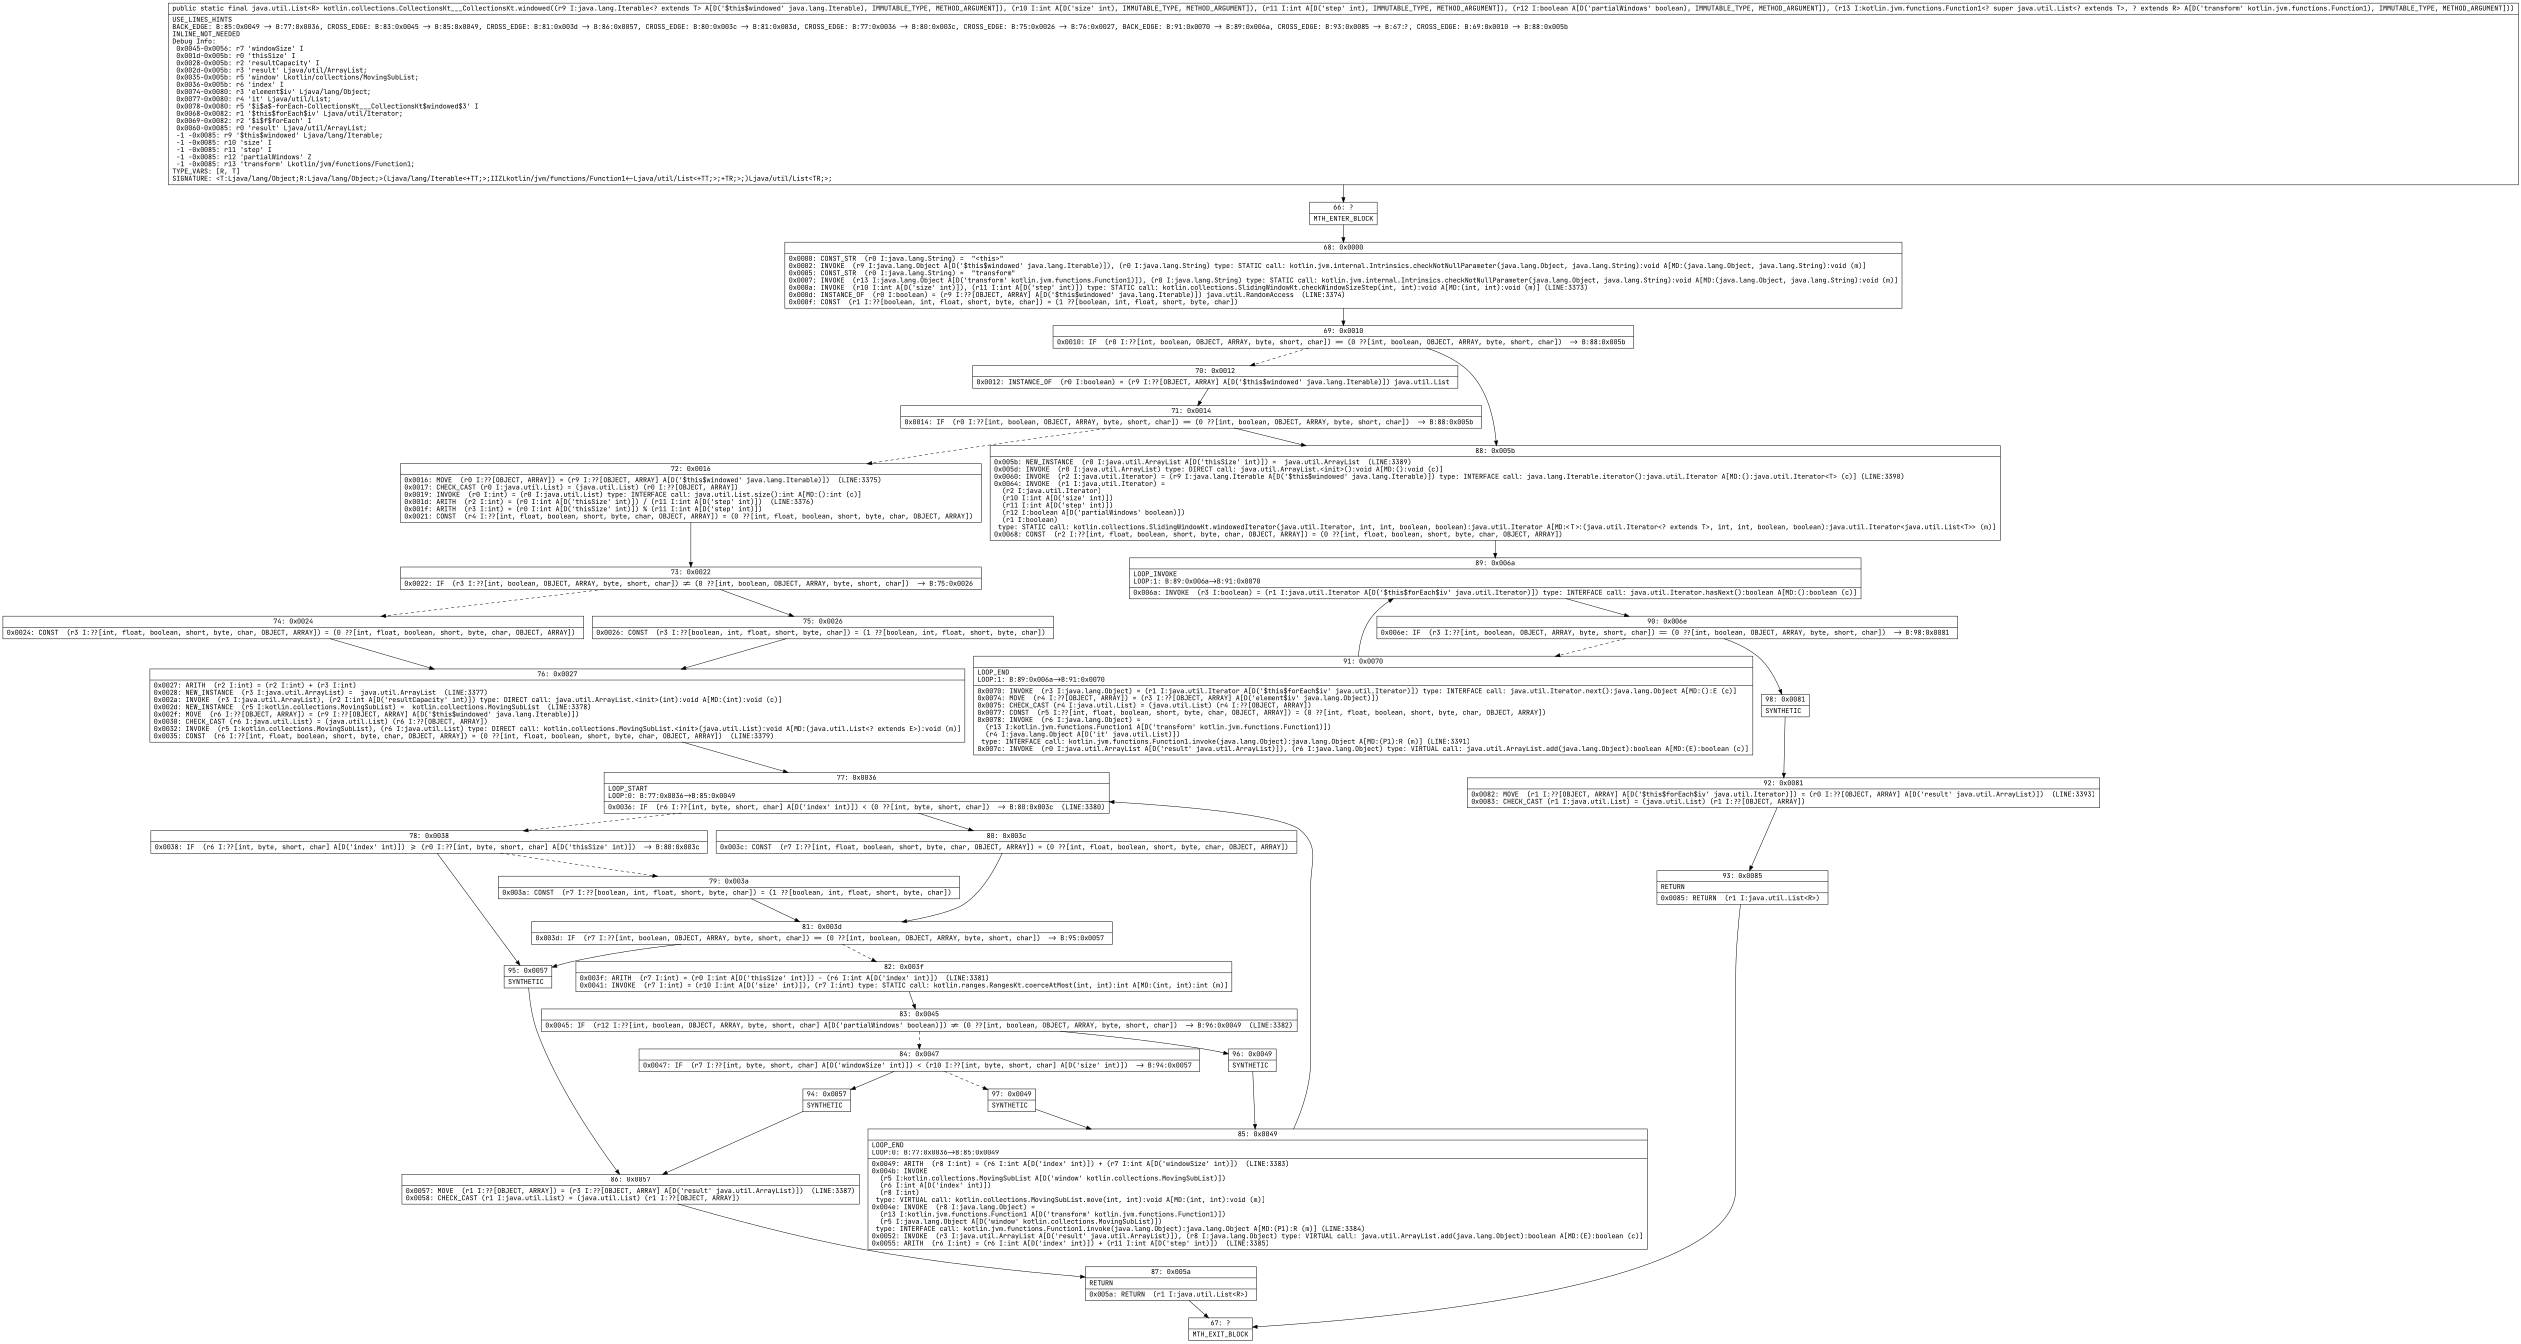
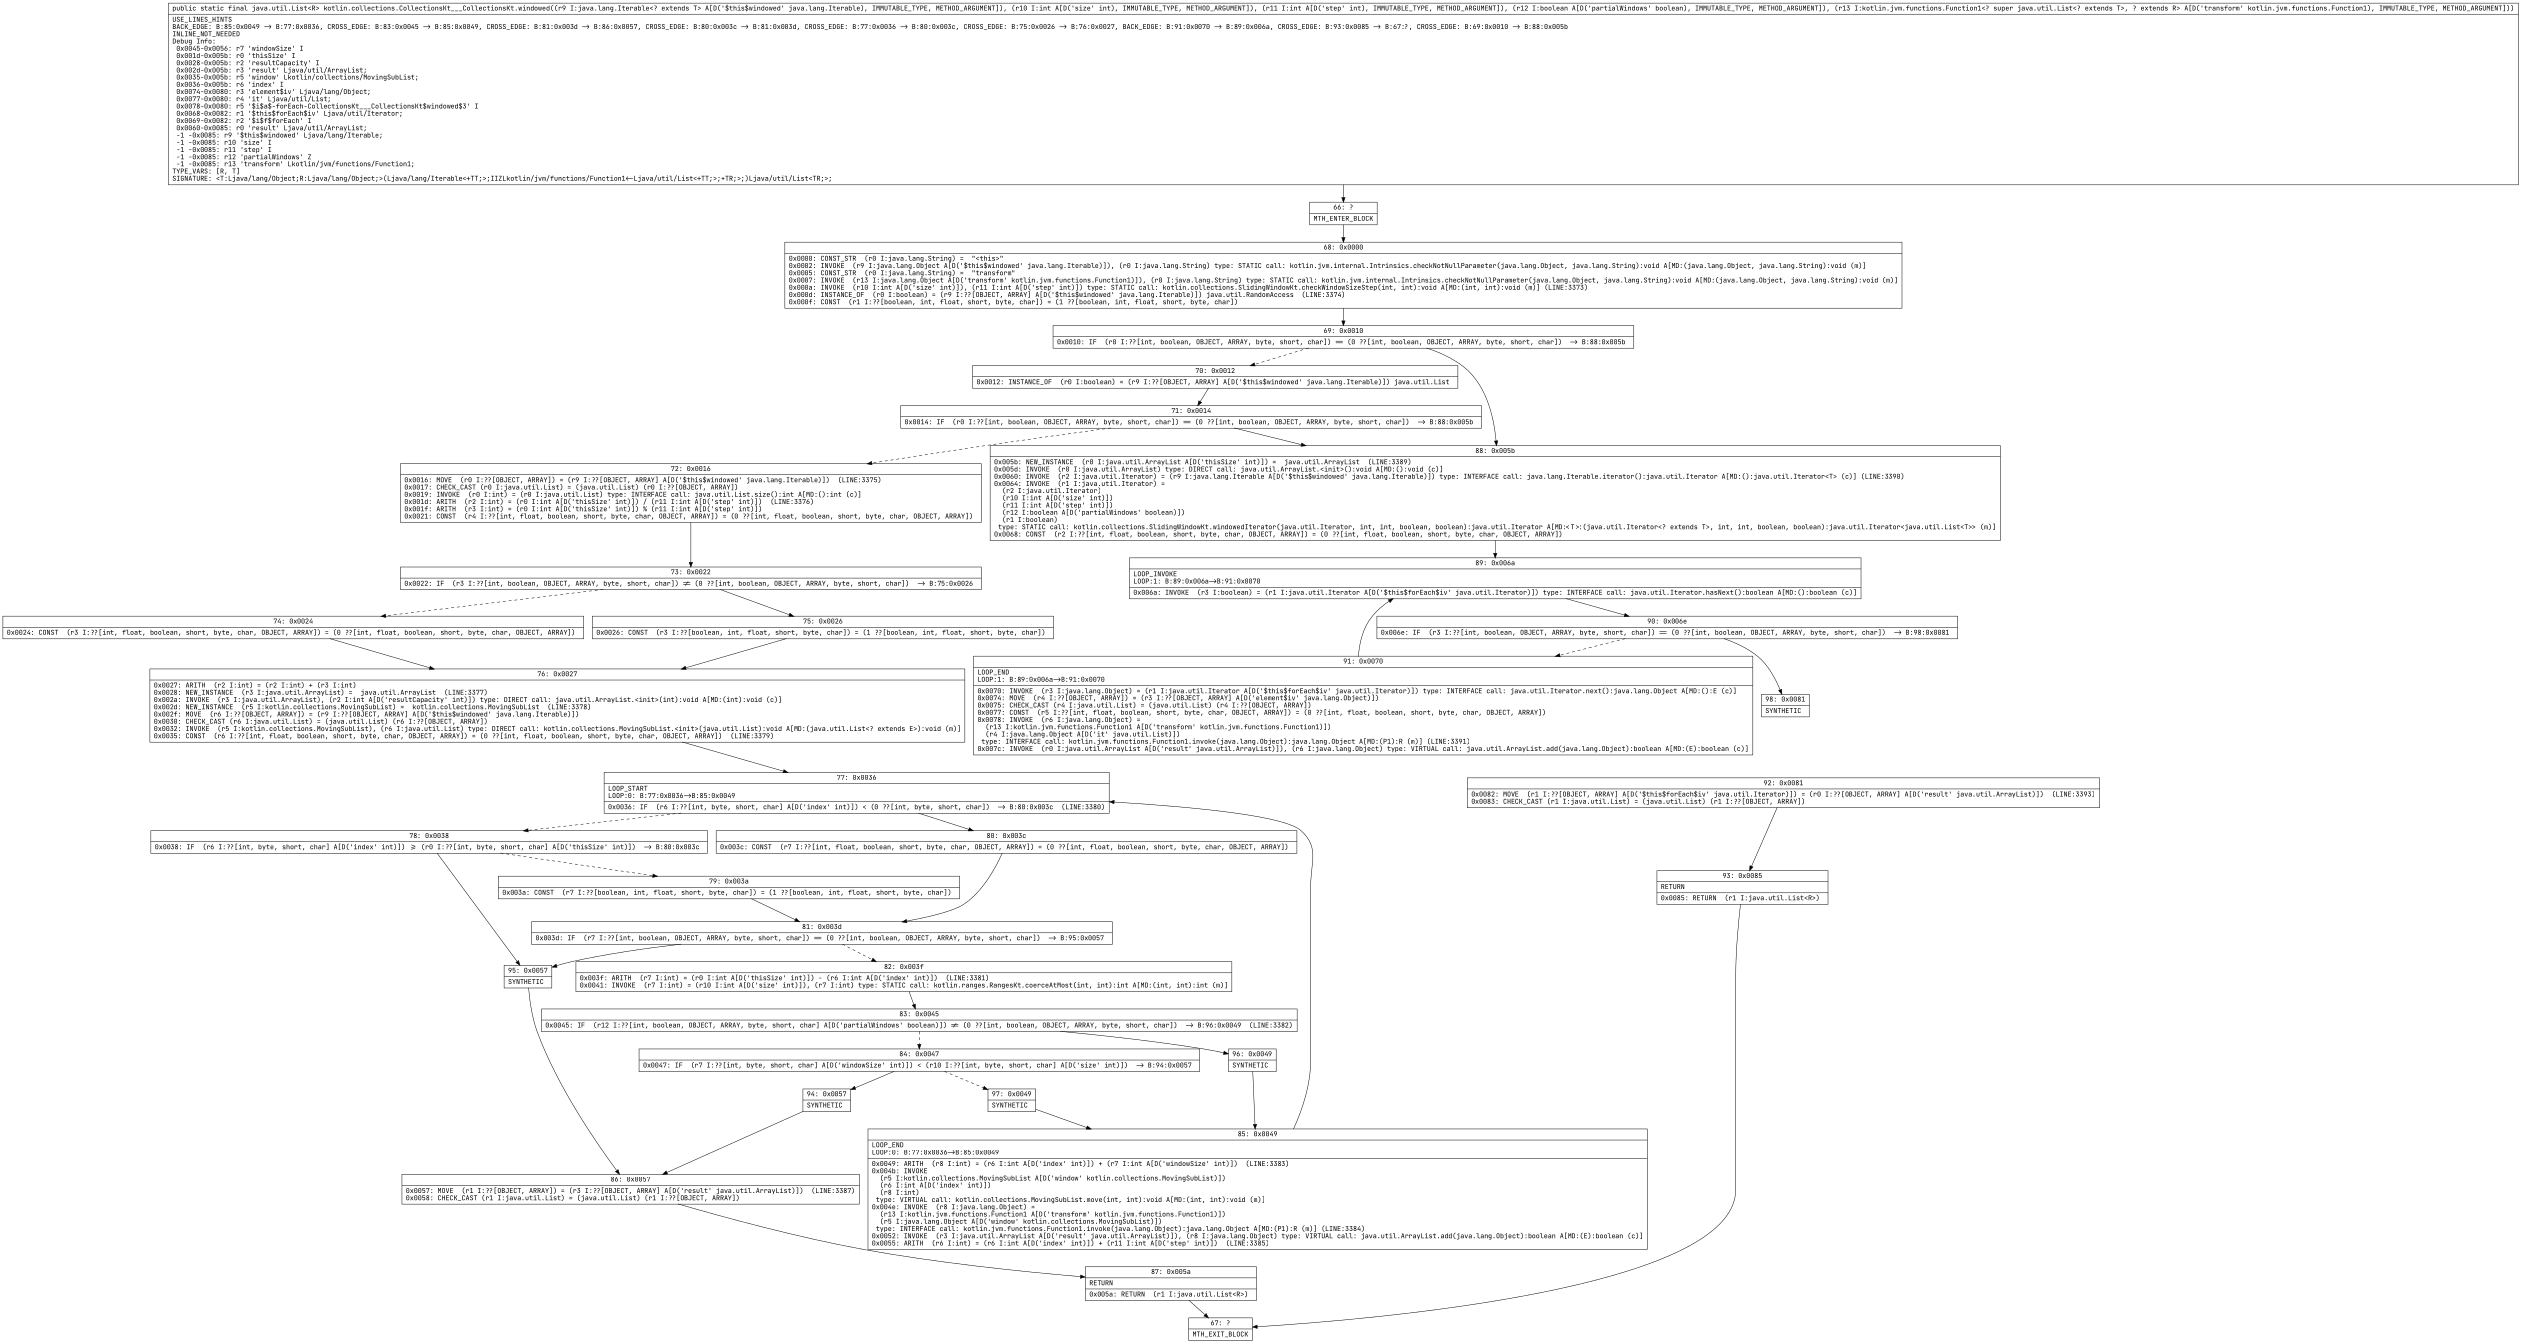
edge "98: 0x0081" -> "92: 0x0081": removed
